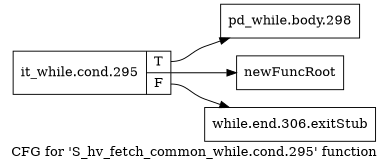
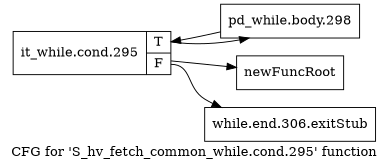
edge "pd_while.body.298" -> "it_while.cond.295": added
